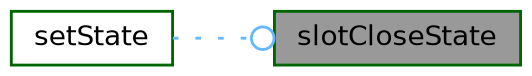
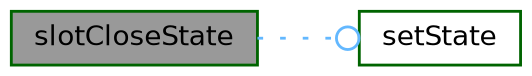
edge "setState" -> "slotCloseState": reversed
